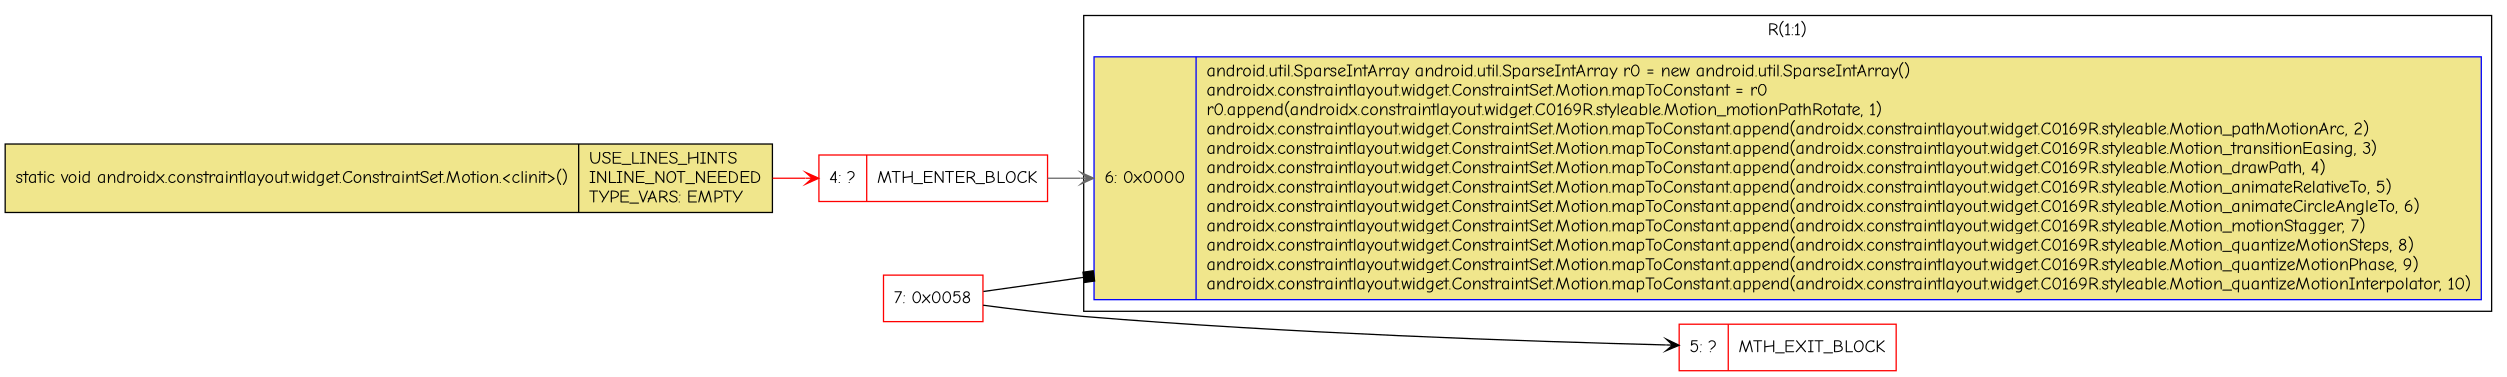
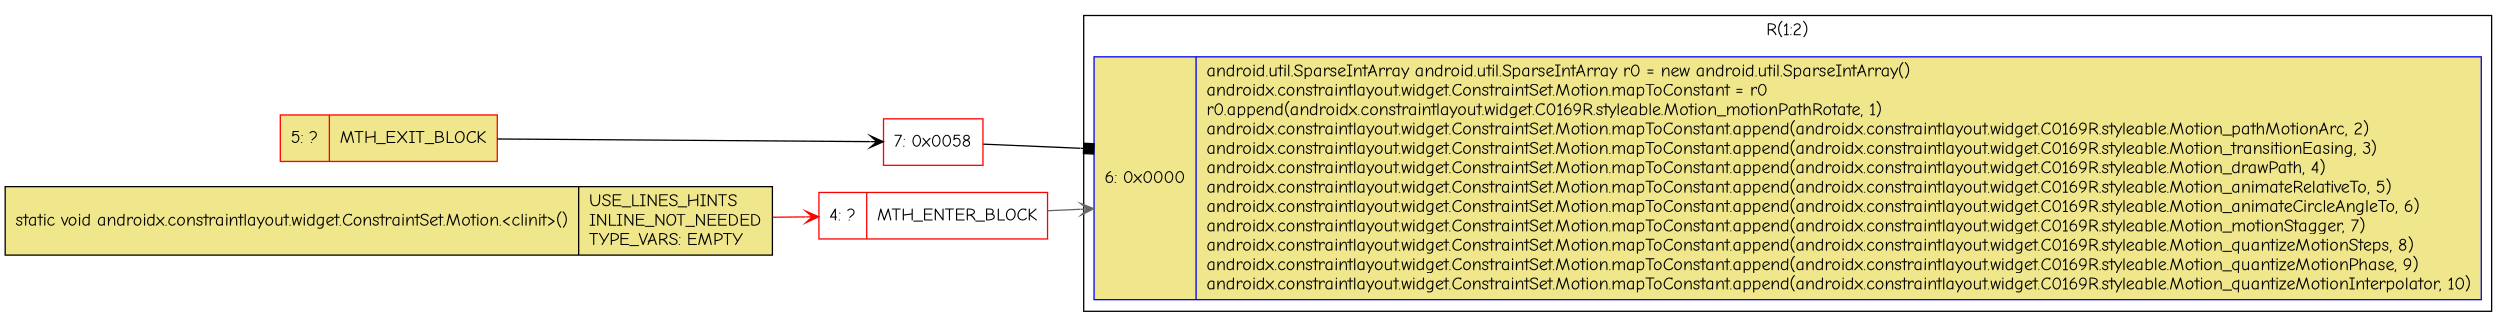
cluster "R(1:1)": label "R(1:1)" -> "R(1:2)"
edge "7: 0x0058" -> "5: ?": reversed
node "5: ?": fillcolor white -> khaki
